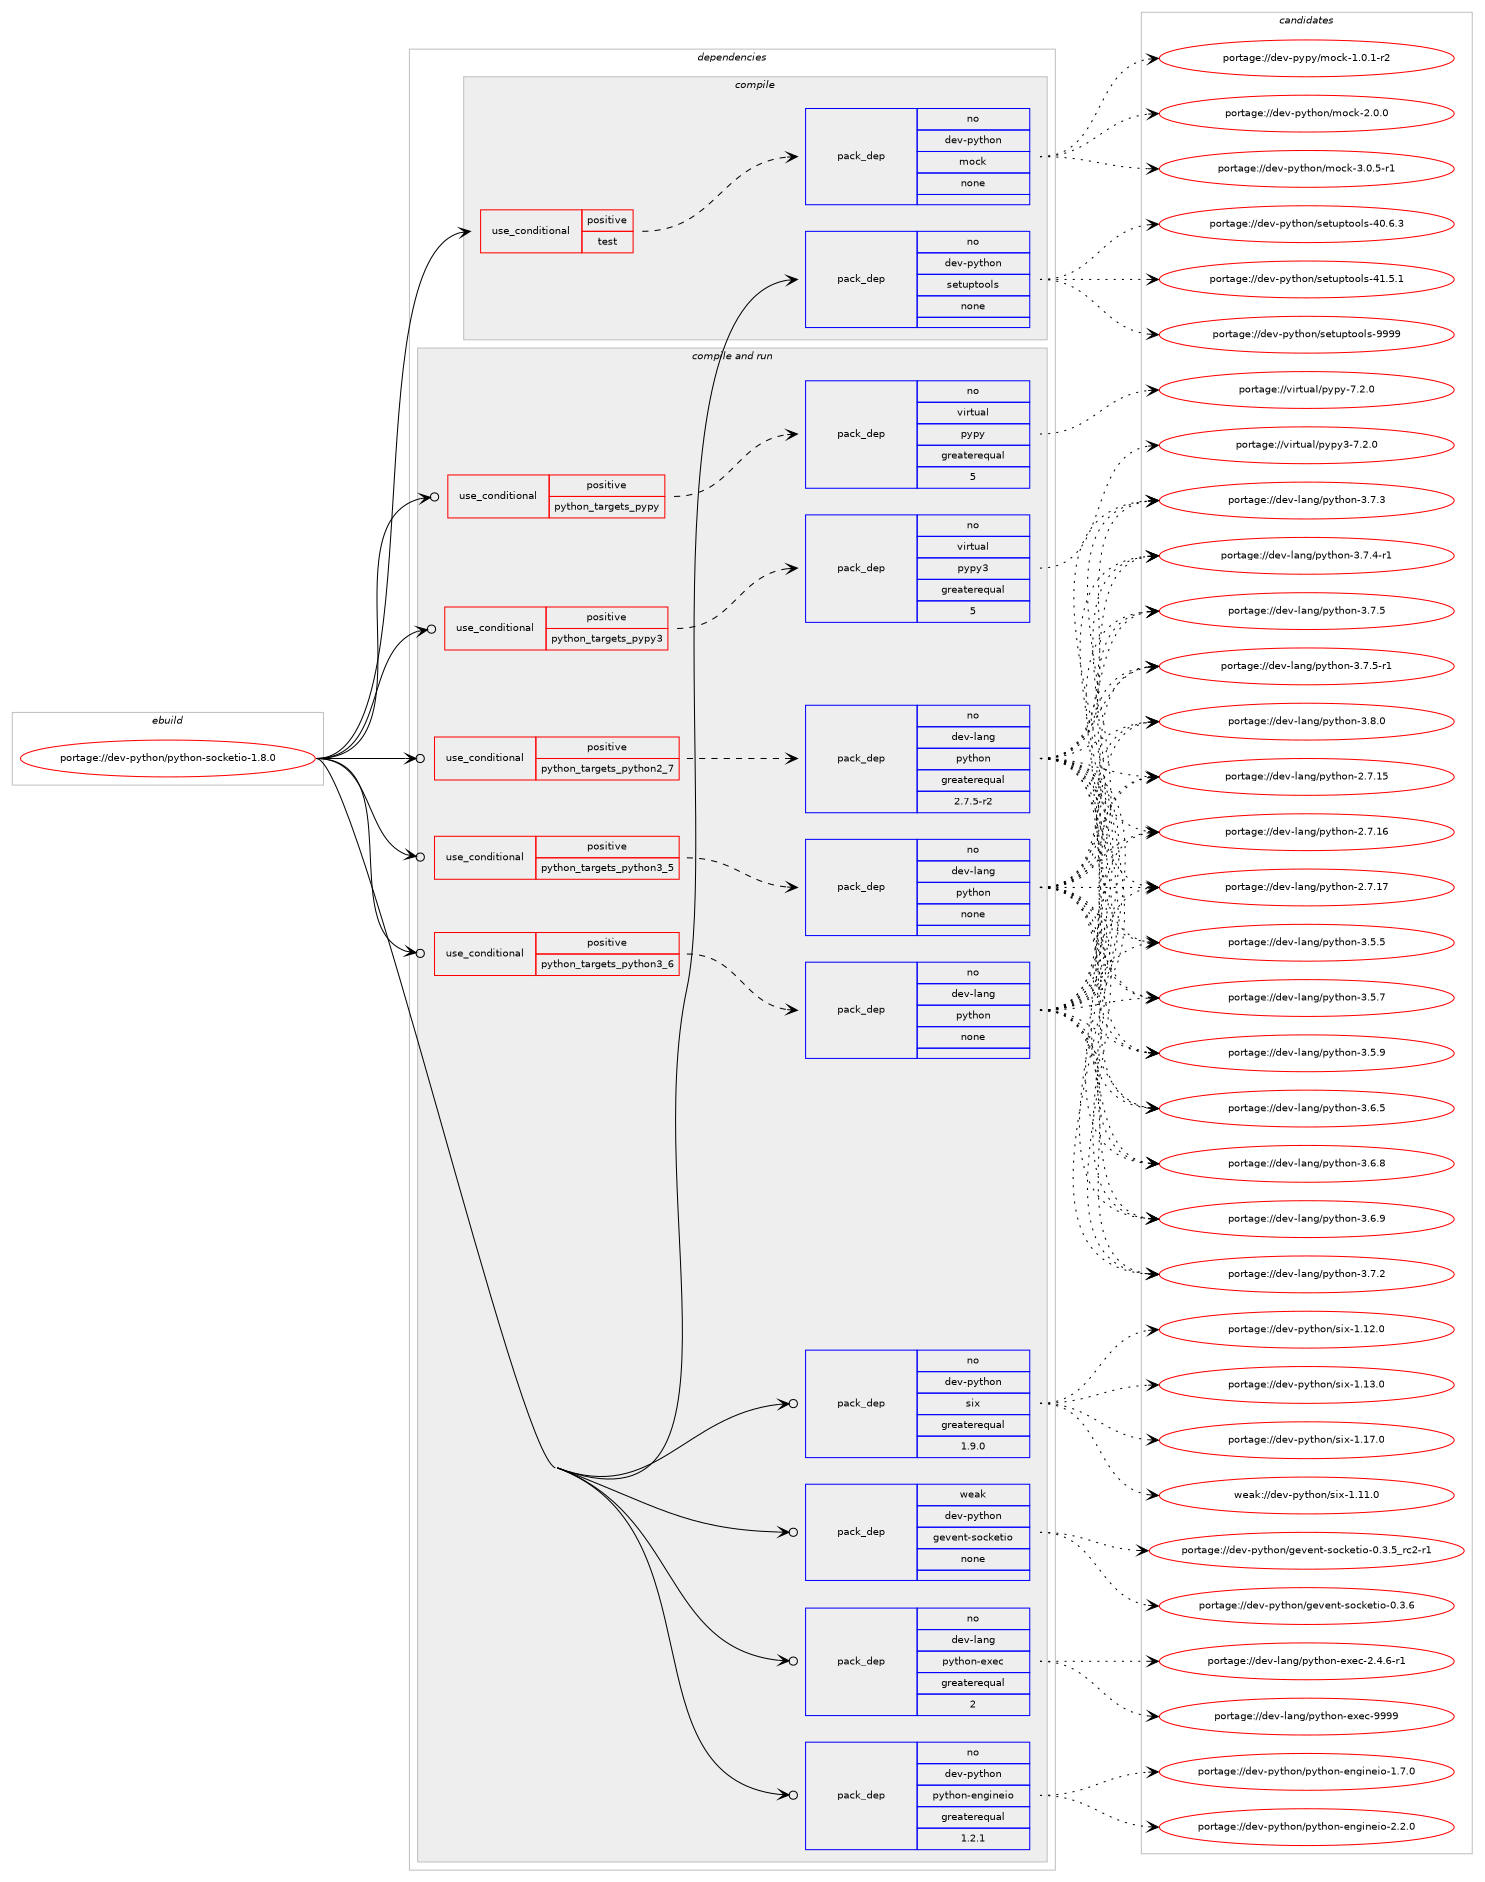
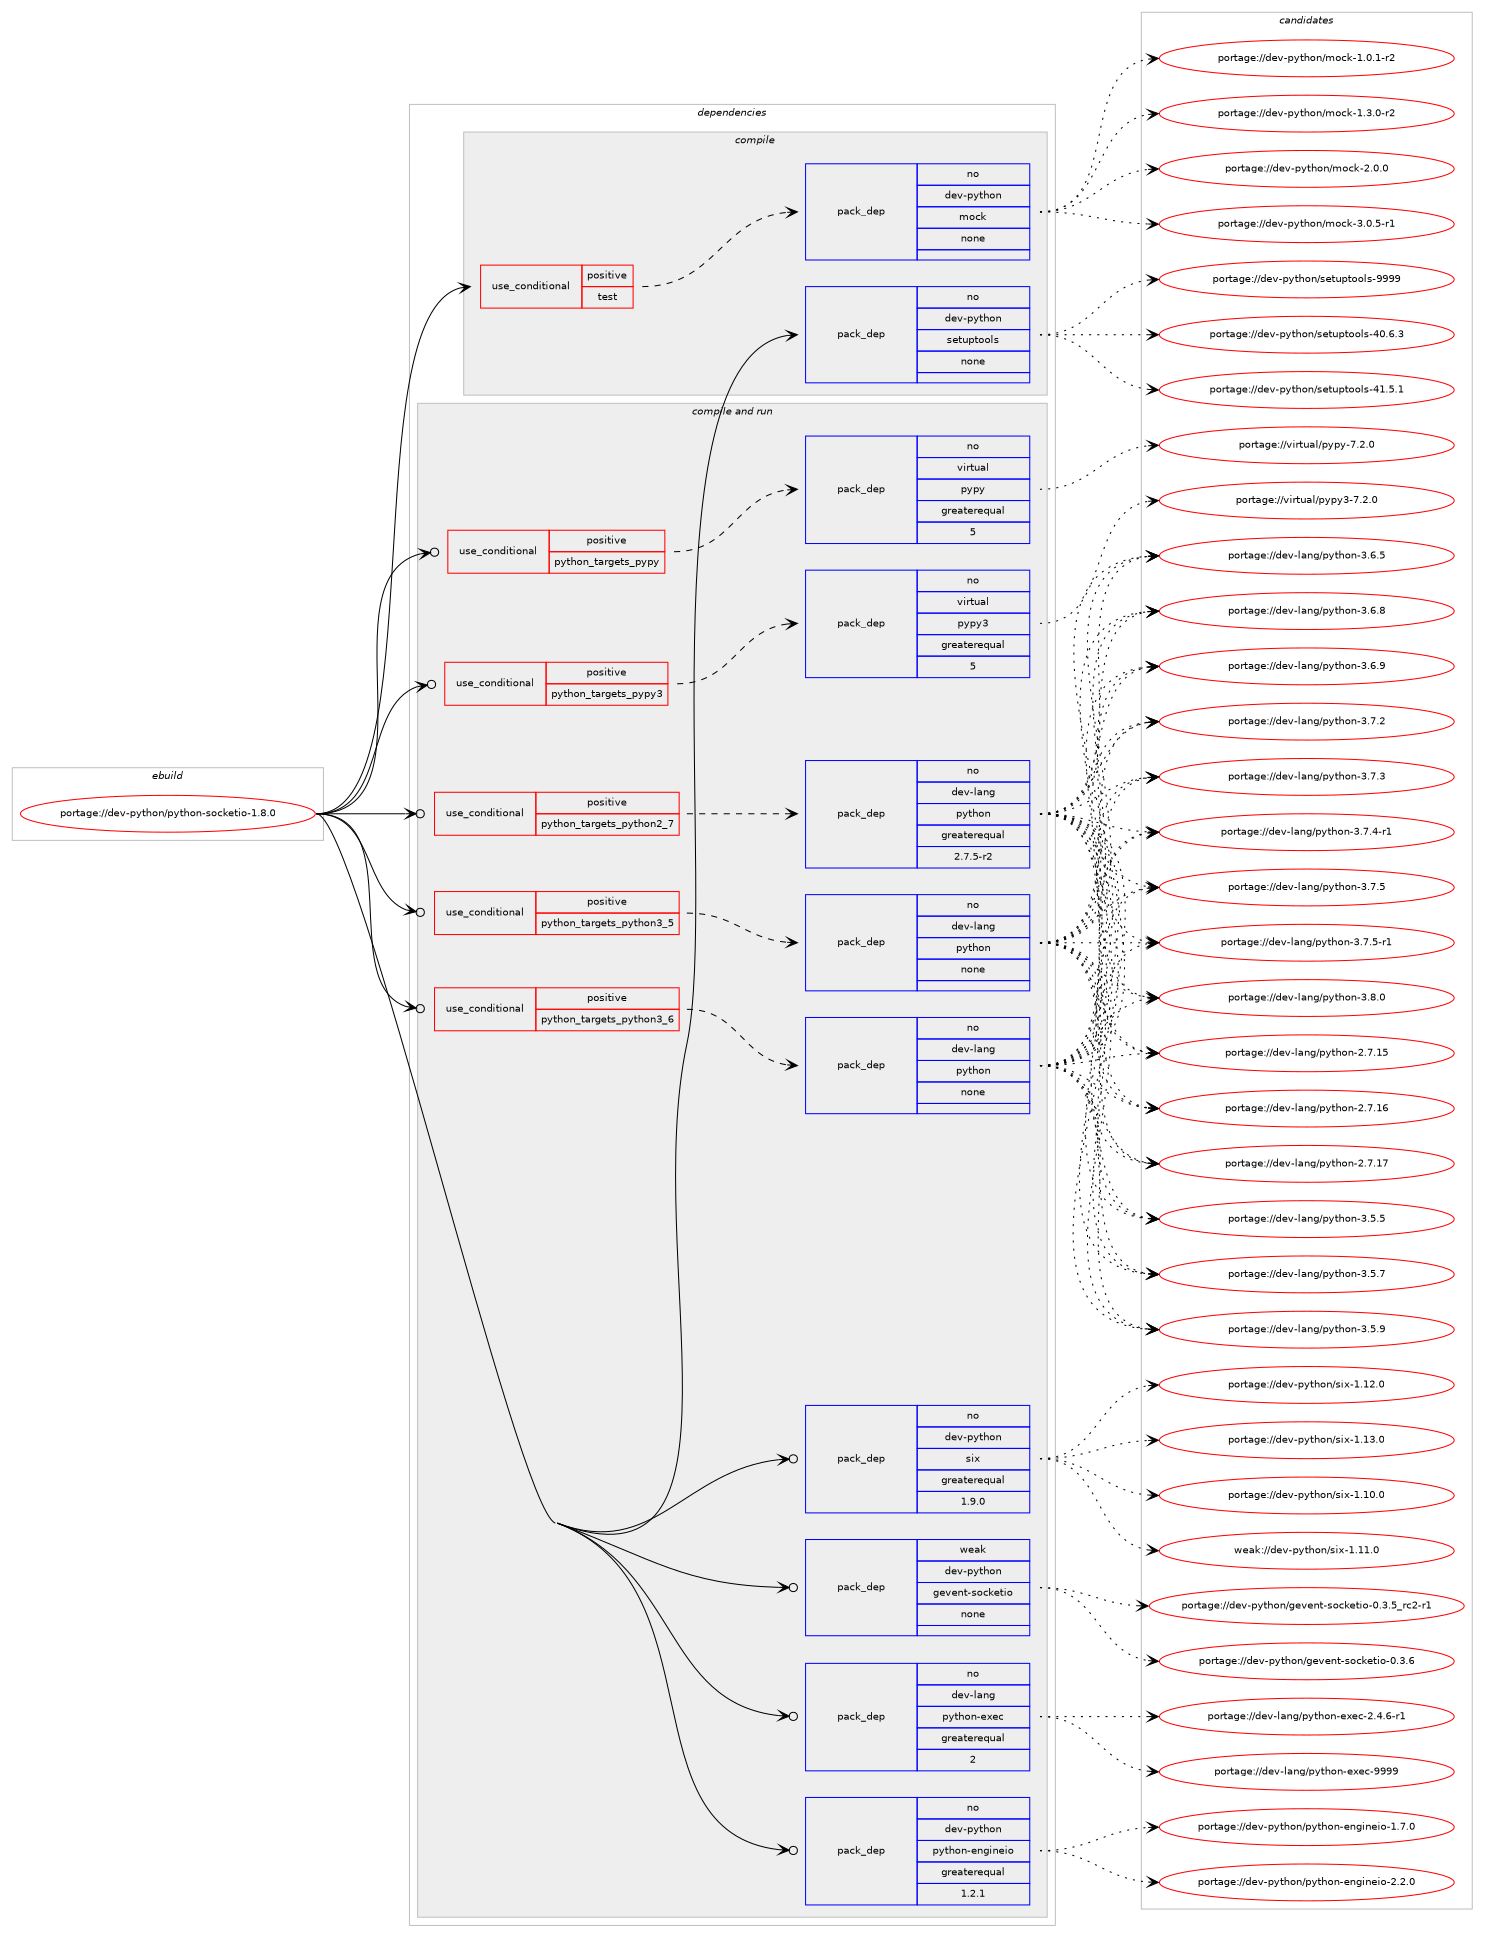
node "portage://dev-pypy/mock-1.0.1-r2": label "portage://dev-pypy/mock-1.0.1-r2" -> "portage://dev-python/mock-1.0.1-r2"
node "portage://dev-python/mock-1.3.0-r2": added
node "portage://dev-python/six-1.17.0": label "portage://dev-python/six-1.17.0" -> "portage://dev-python/six-1.10.0"
